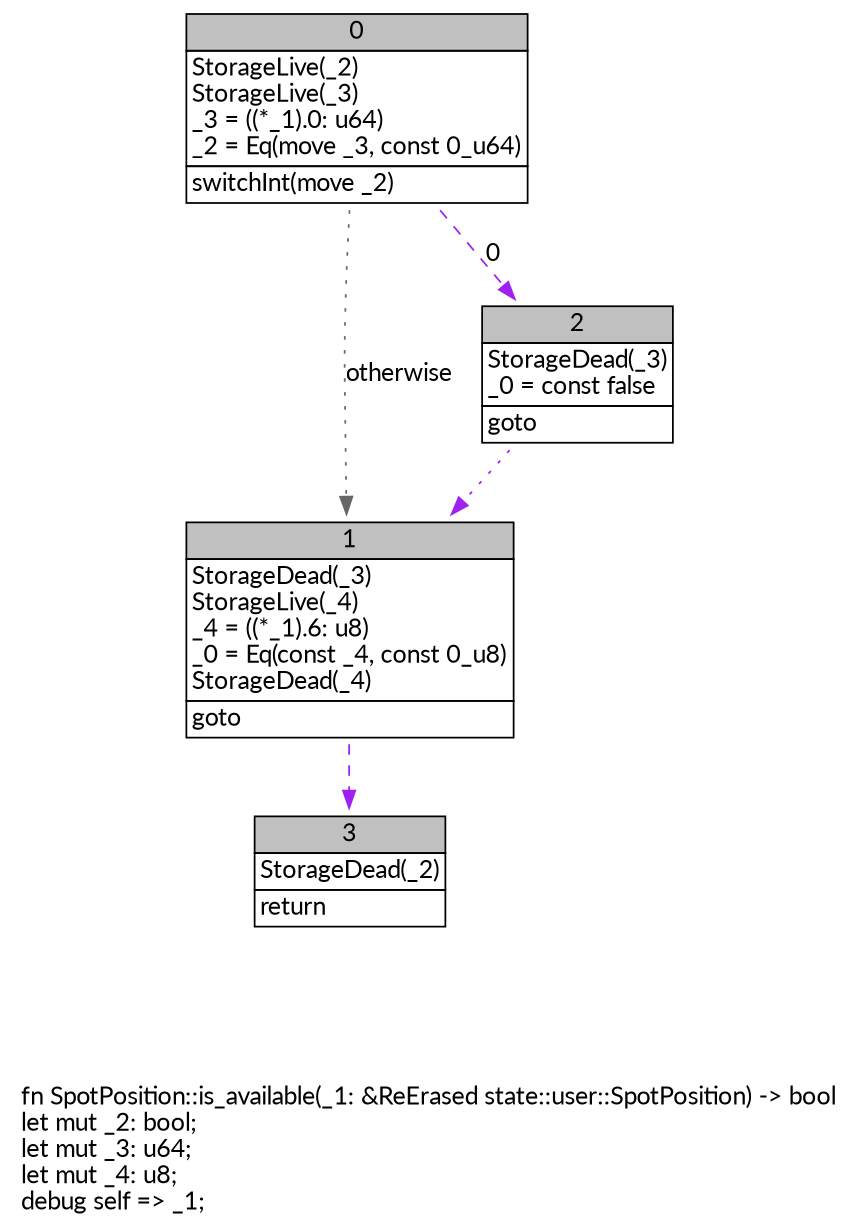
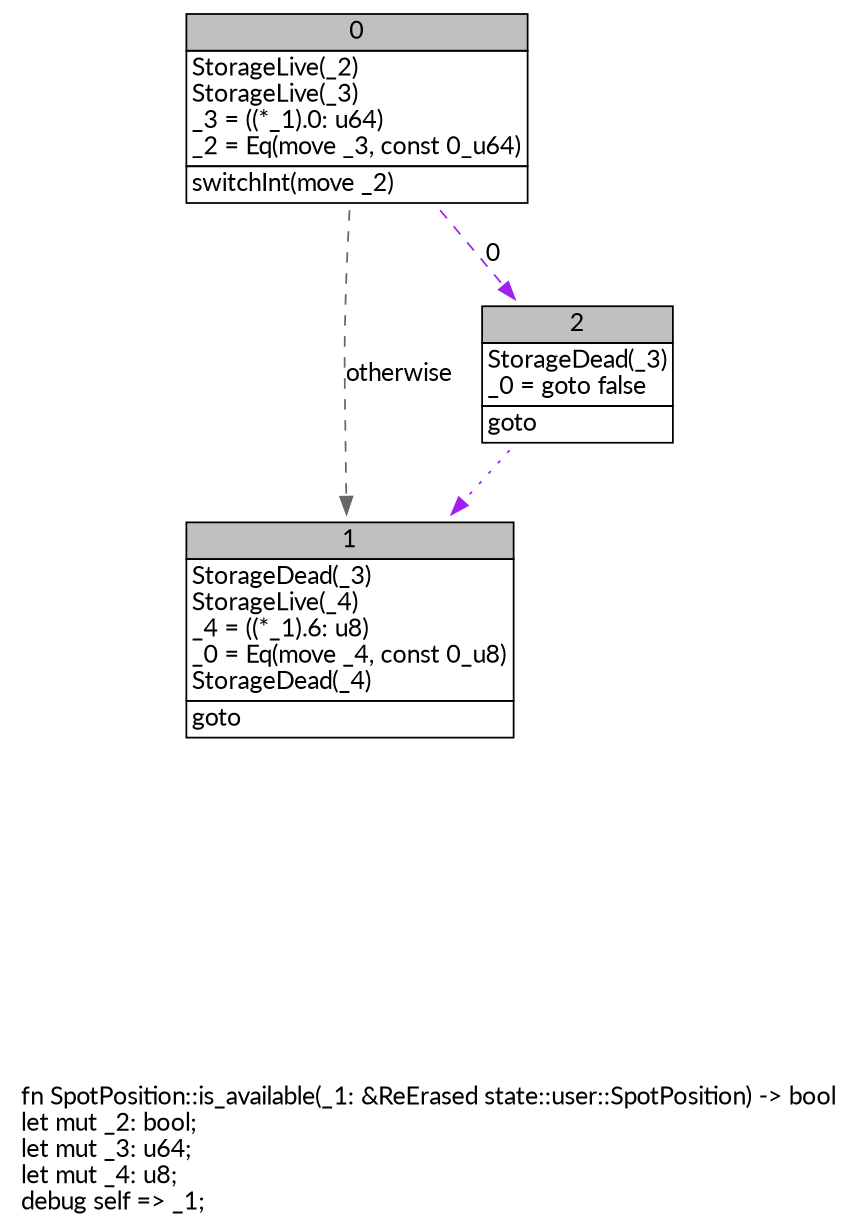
edge "0" -> "1": style dotted -> dashed
node "2": text "_0 = const false" -> "_0 = goto false"
node "1": text "_0 = Eq(const _4, const 0_u8)" -> "_0 = Eq(move _4, const 0_u8)"
node "3": removed
